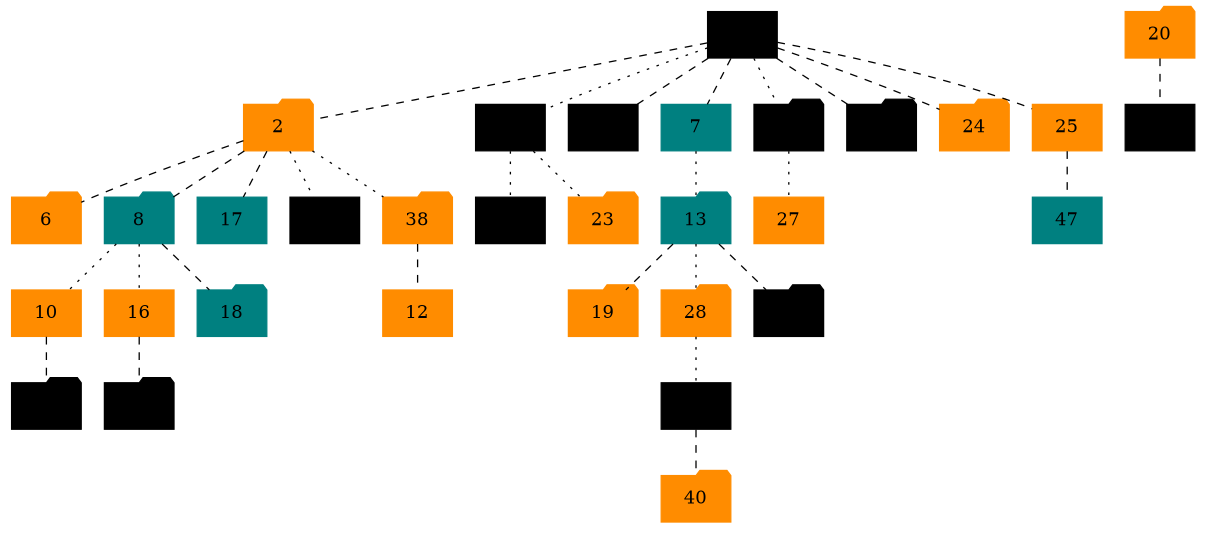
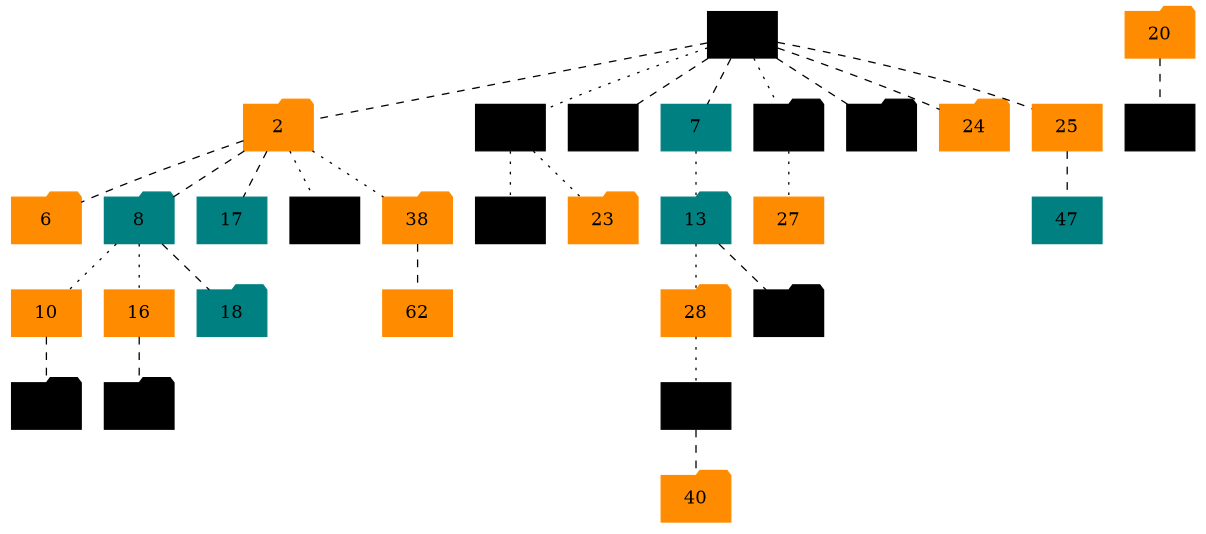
node "12": label "12" -> "62"
node "19": removed
